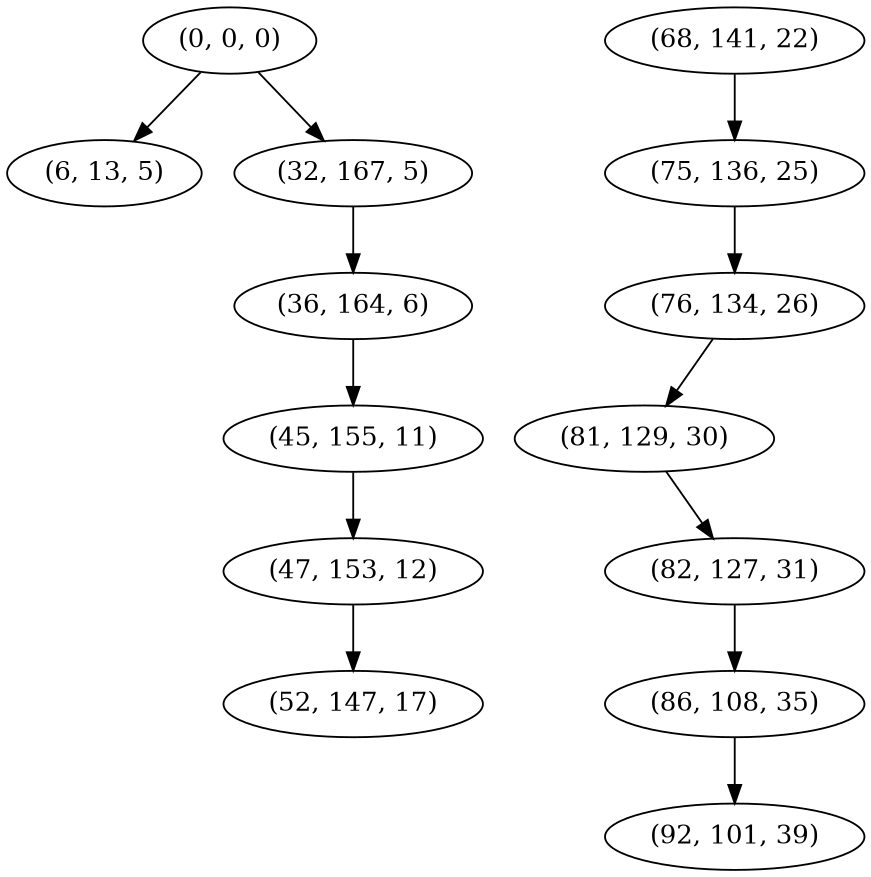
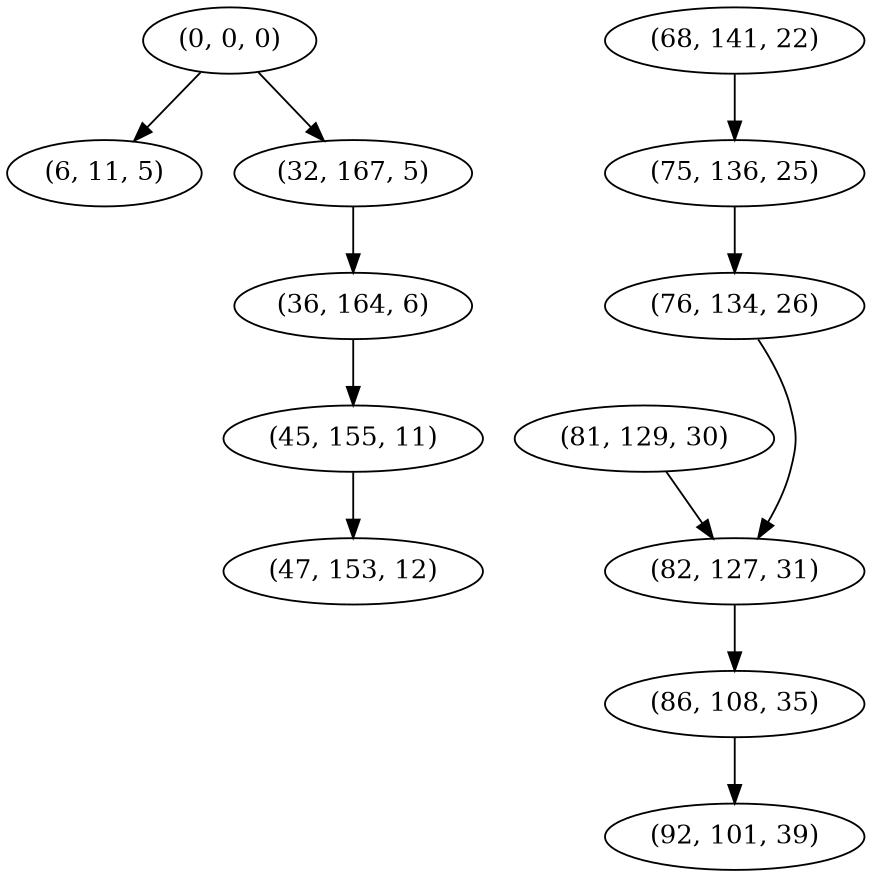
node "(6, 13, 5)": label "(6, 13, 5)" -> "(6, 11, 5)"
edge "(76, 134, 26)" -> "(81, 129, 30)": now "(76, 134, 26)" -> "(82, 127, 31)"
node "(52, 147, 17)": removed
